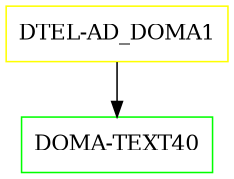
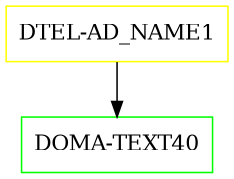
node "DTEL-AD_DOMA1": label "DTEL-AD_DOMA1" -> "DTEL-AD_NAME1"
